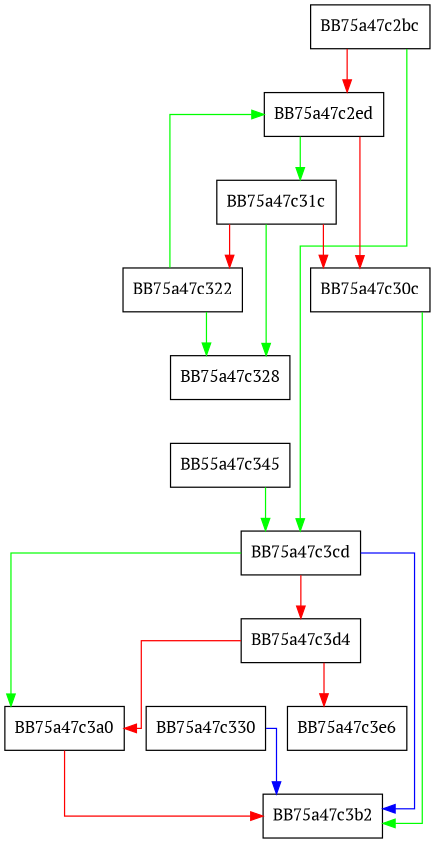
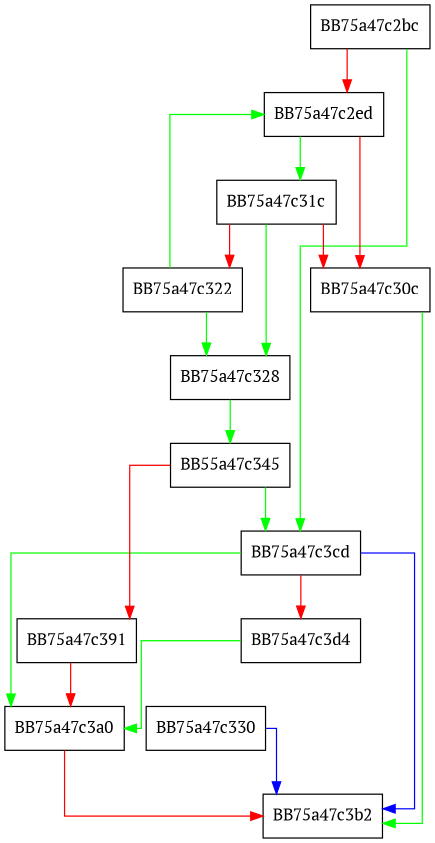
edge "BB75a47c328" -> "BB55a47c345": added
node "BB75a47c391": added
edge "BB75a47c3d4" -> "BB75a47c3a0": color red -> green
node "BB75a47c3e6": removed
